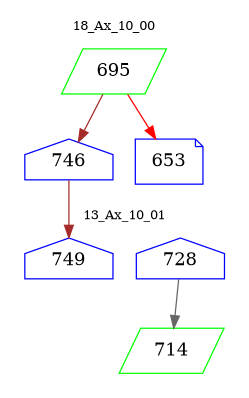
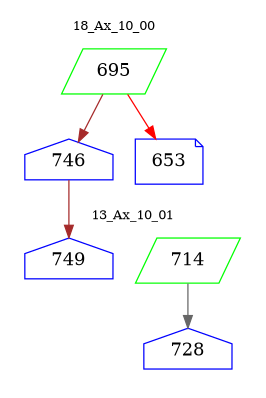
edge "728" -> "714": reversed
